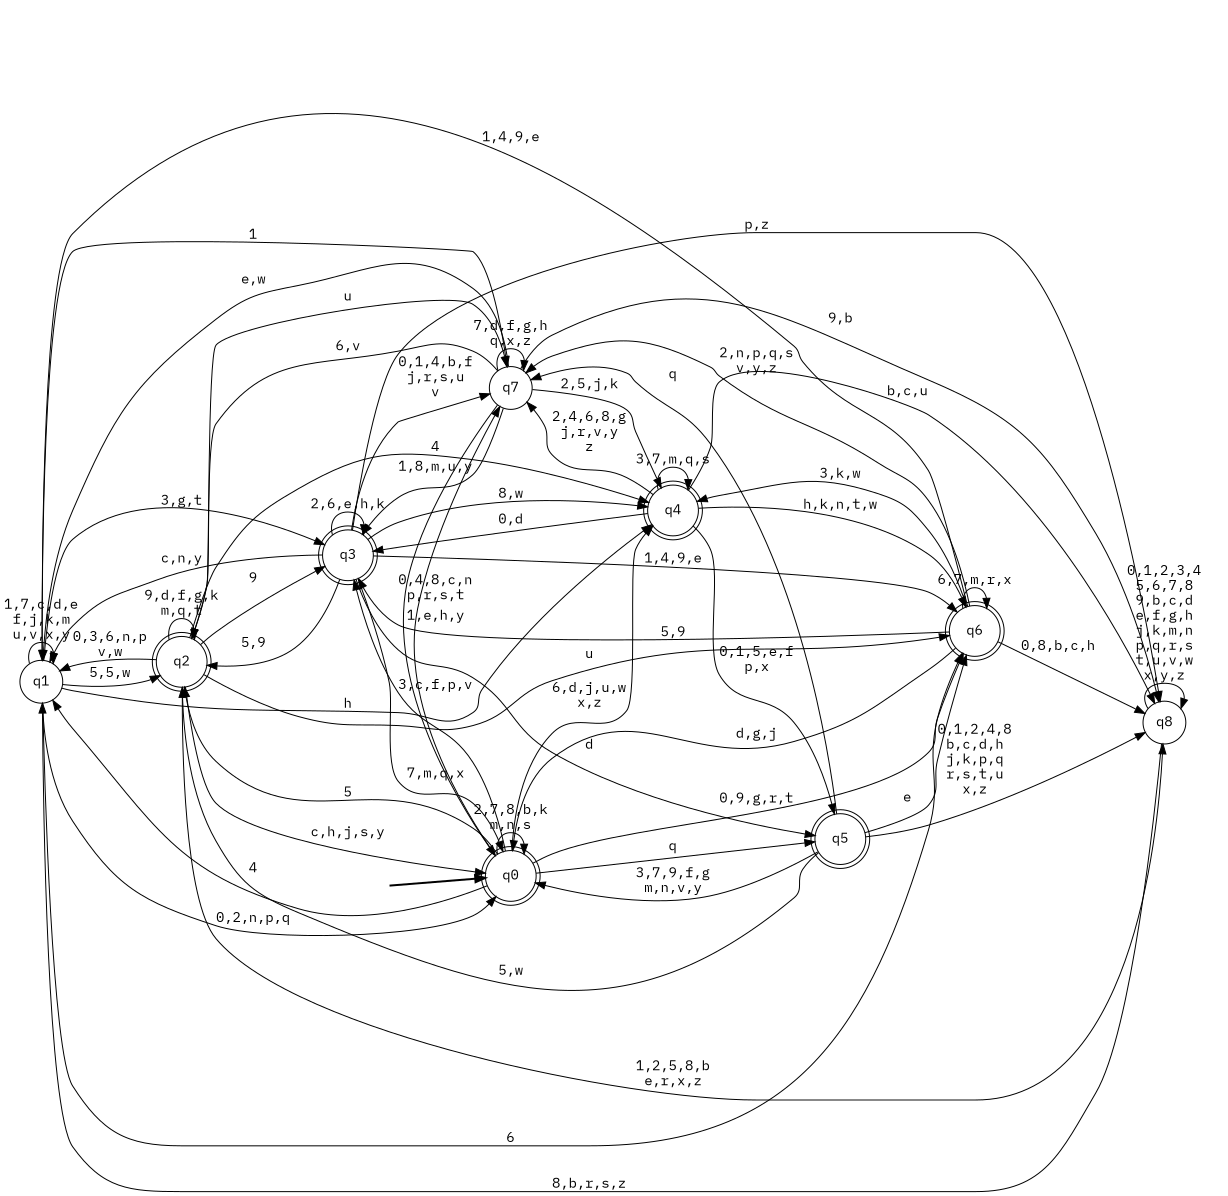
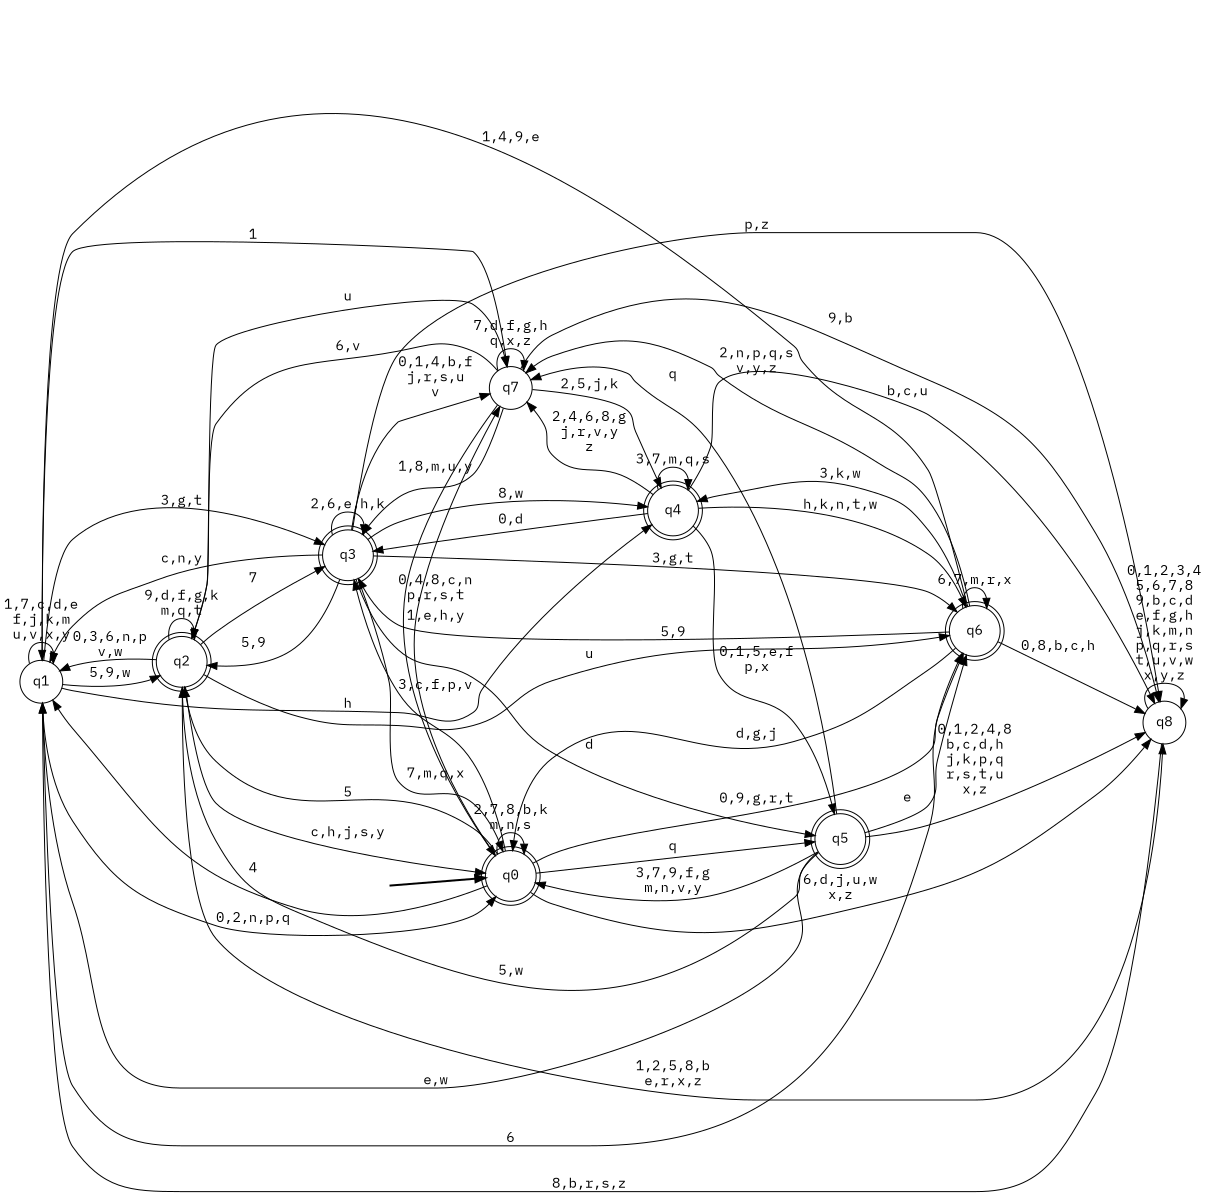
edge "q7" -> "q1": now "q5" -> "q1"
edge "q2" -> "q4": removed, label "4"
edge "q3" -> "q6": label "1,4,9,e" -> "3,g,t"
edge "q2" -> "q3": label "9" -> "7"
edge "q1" -> "q2": label "5,5,w" -> "5,9,w"
edge "q0" -> "q4": now "q0" -> "q8"
